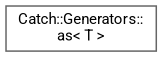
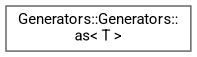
node "Catch::Generators:: as< T >": label "Catch::Generators:: as< T >" -> "Generators::Generators:: as< T >"
